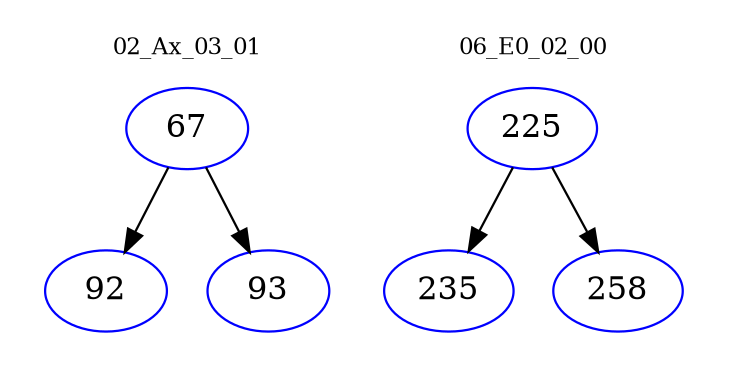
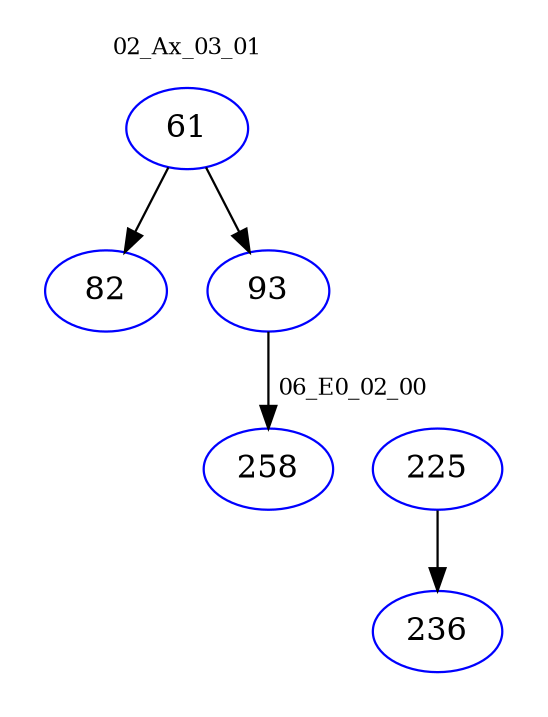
node "67": label "67" -> "61"
edge "225" -> "258": now "93" -> "258"
node "92": label "92" -> "82"
node "235": label "235" -> "236"
